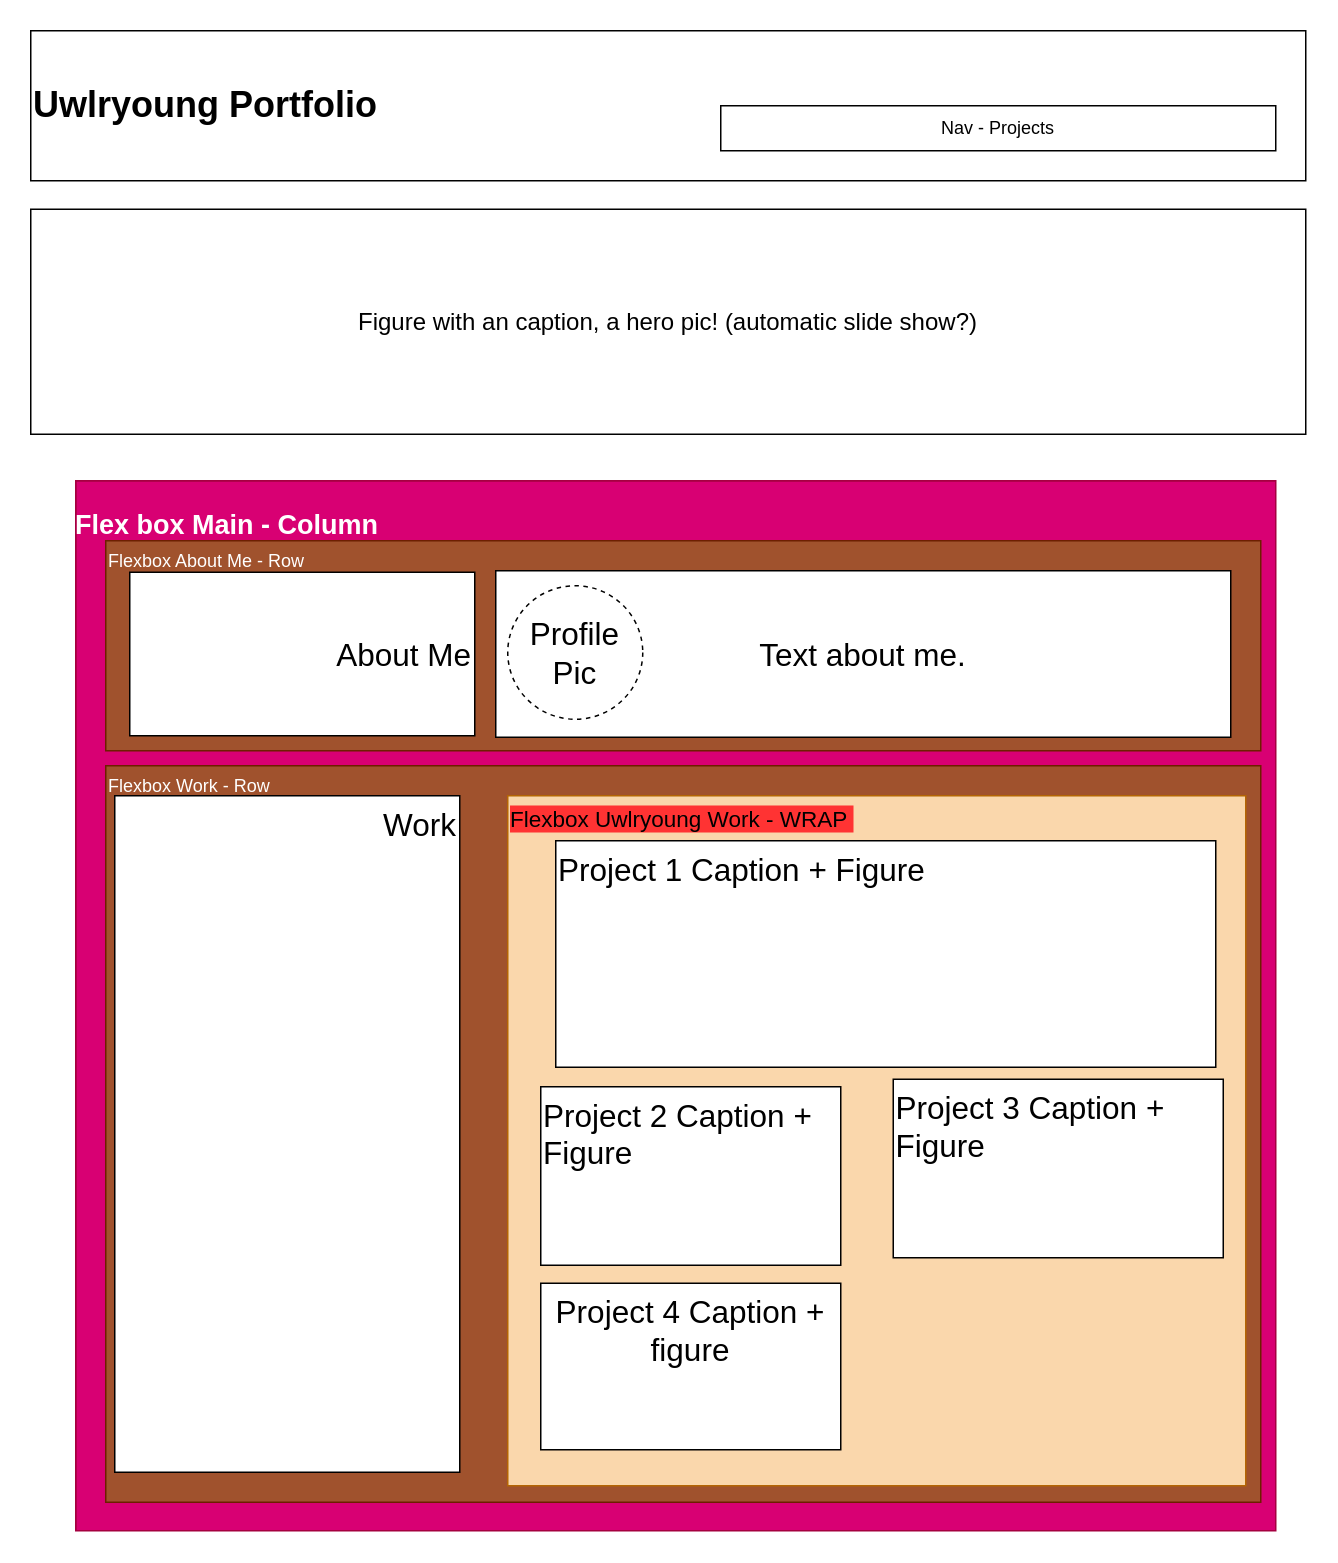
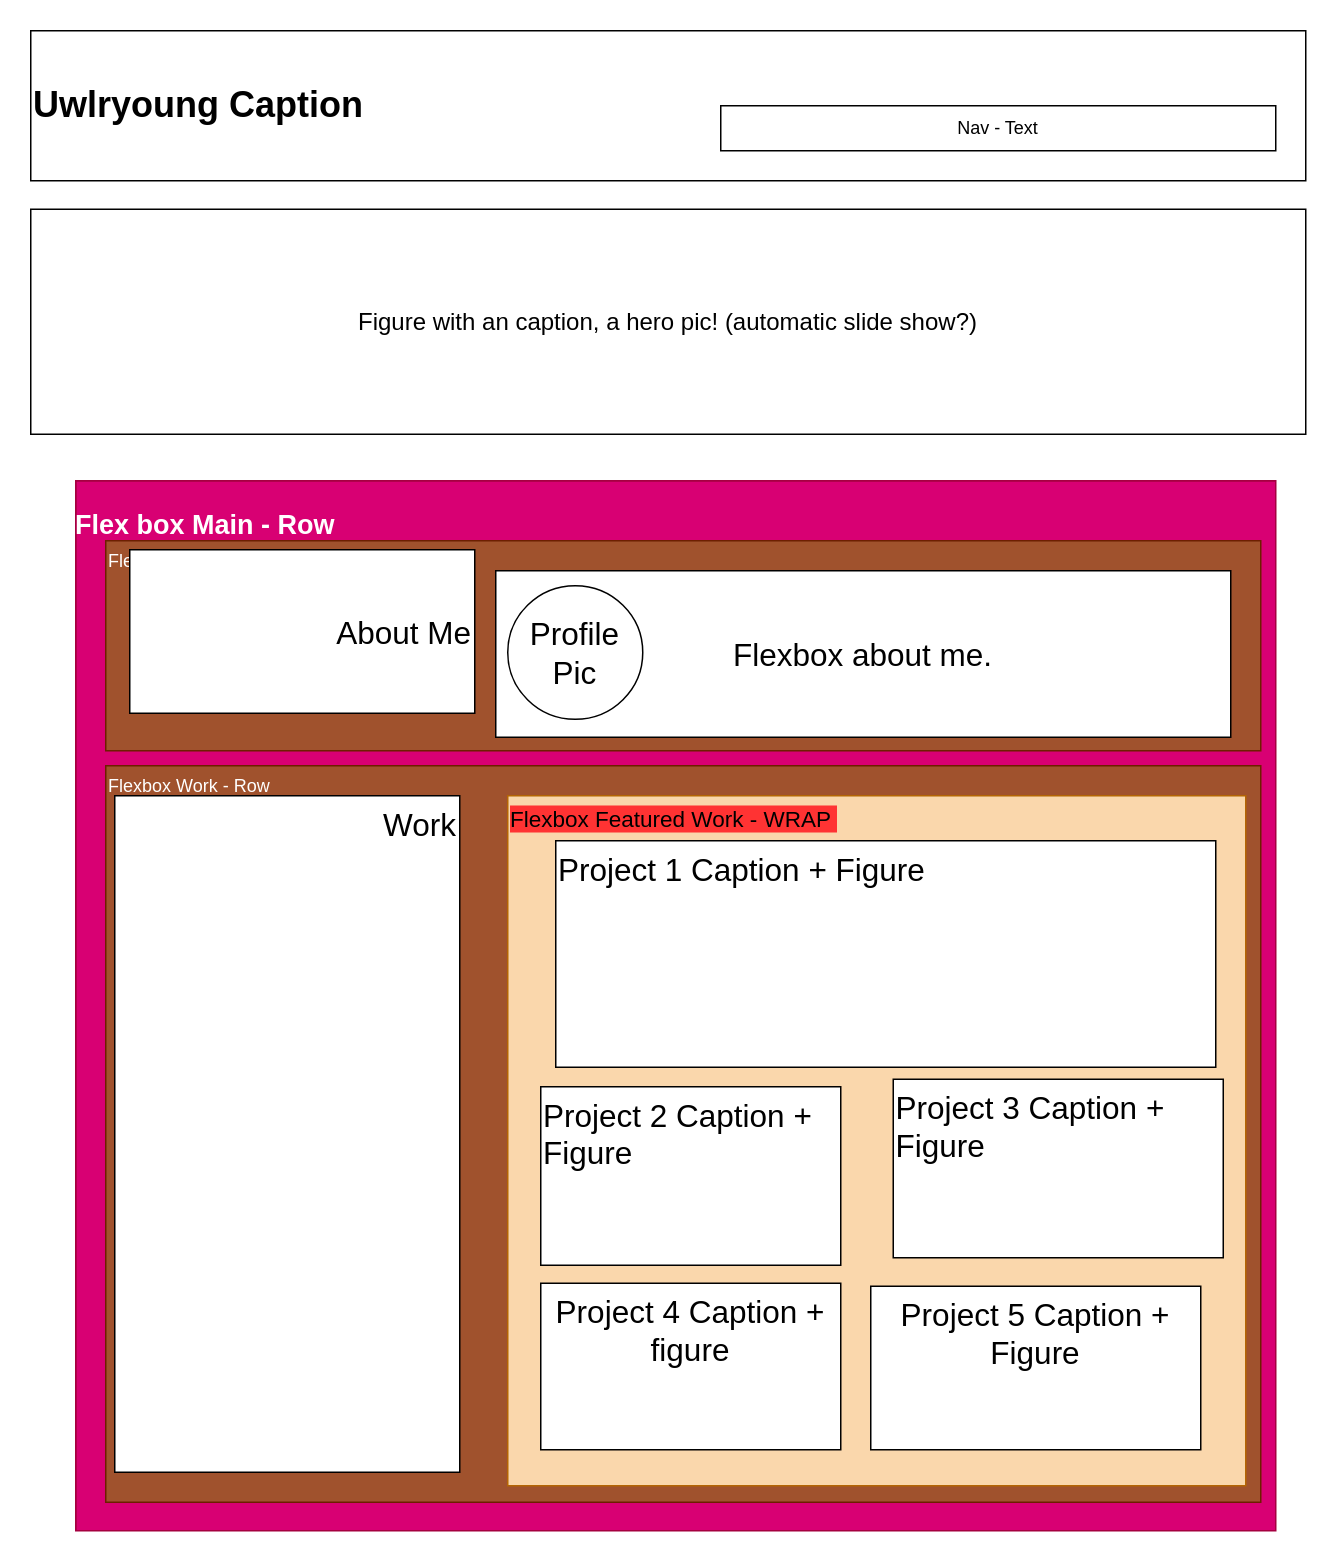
node "Uwlryoung Portfolio": label "Uwlryoung Portfolio" -> "Uwlryoung Caption"
node "Nav - Projects": label "Nav - Projects" -> "Nav - Text"
node "Flex box Main - Column": label "Flex box Main - Column" -> "Flex box Main - Row"
node "Profile Pic": style dashed -> solid
node "About Me": moved (302, 654) -> (302, 632)
node "Text about me.": label "Text about me." -> "Flexbox about me."
node "Flexbox Uwlryoung Work - WRAP": label "Flexbox Uwlryoung Work - WRAP" -> "Flexbox Featured Work - WRAP"
node "Project 5 Caption + Figure": added
